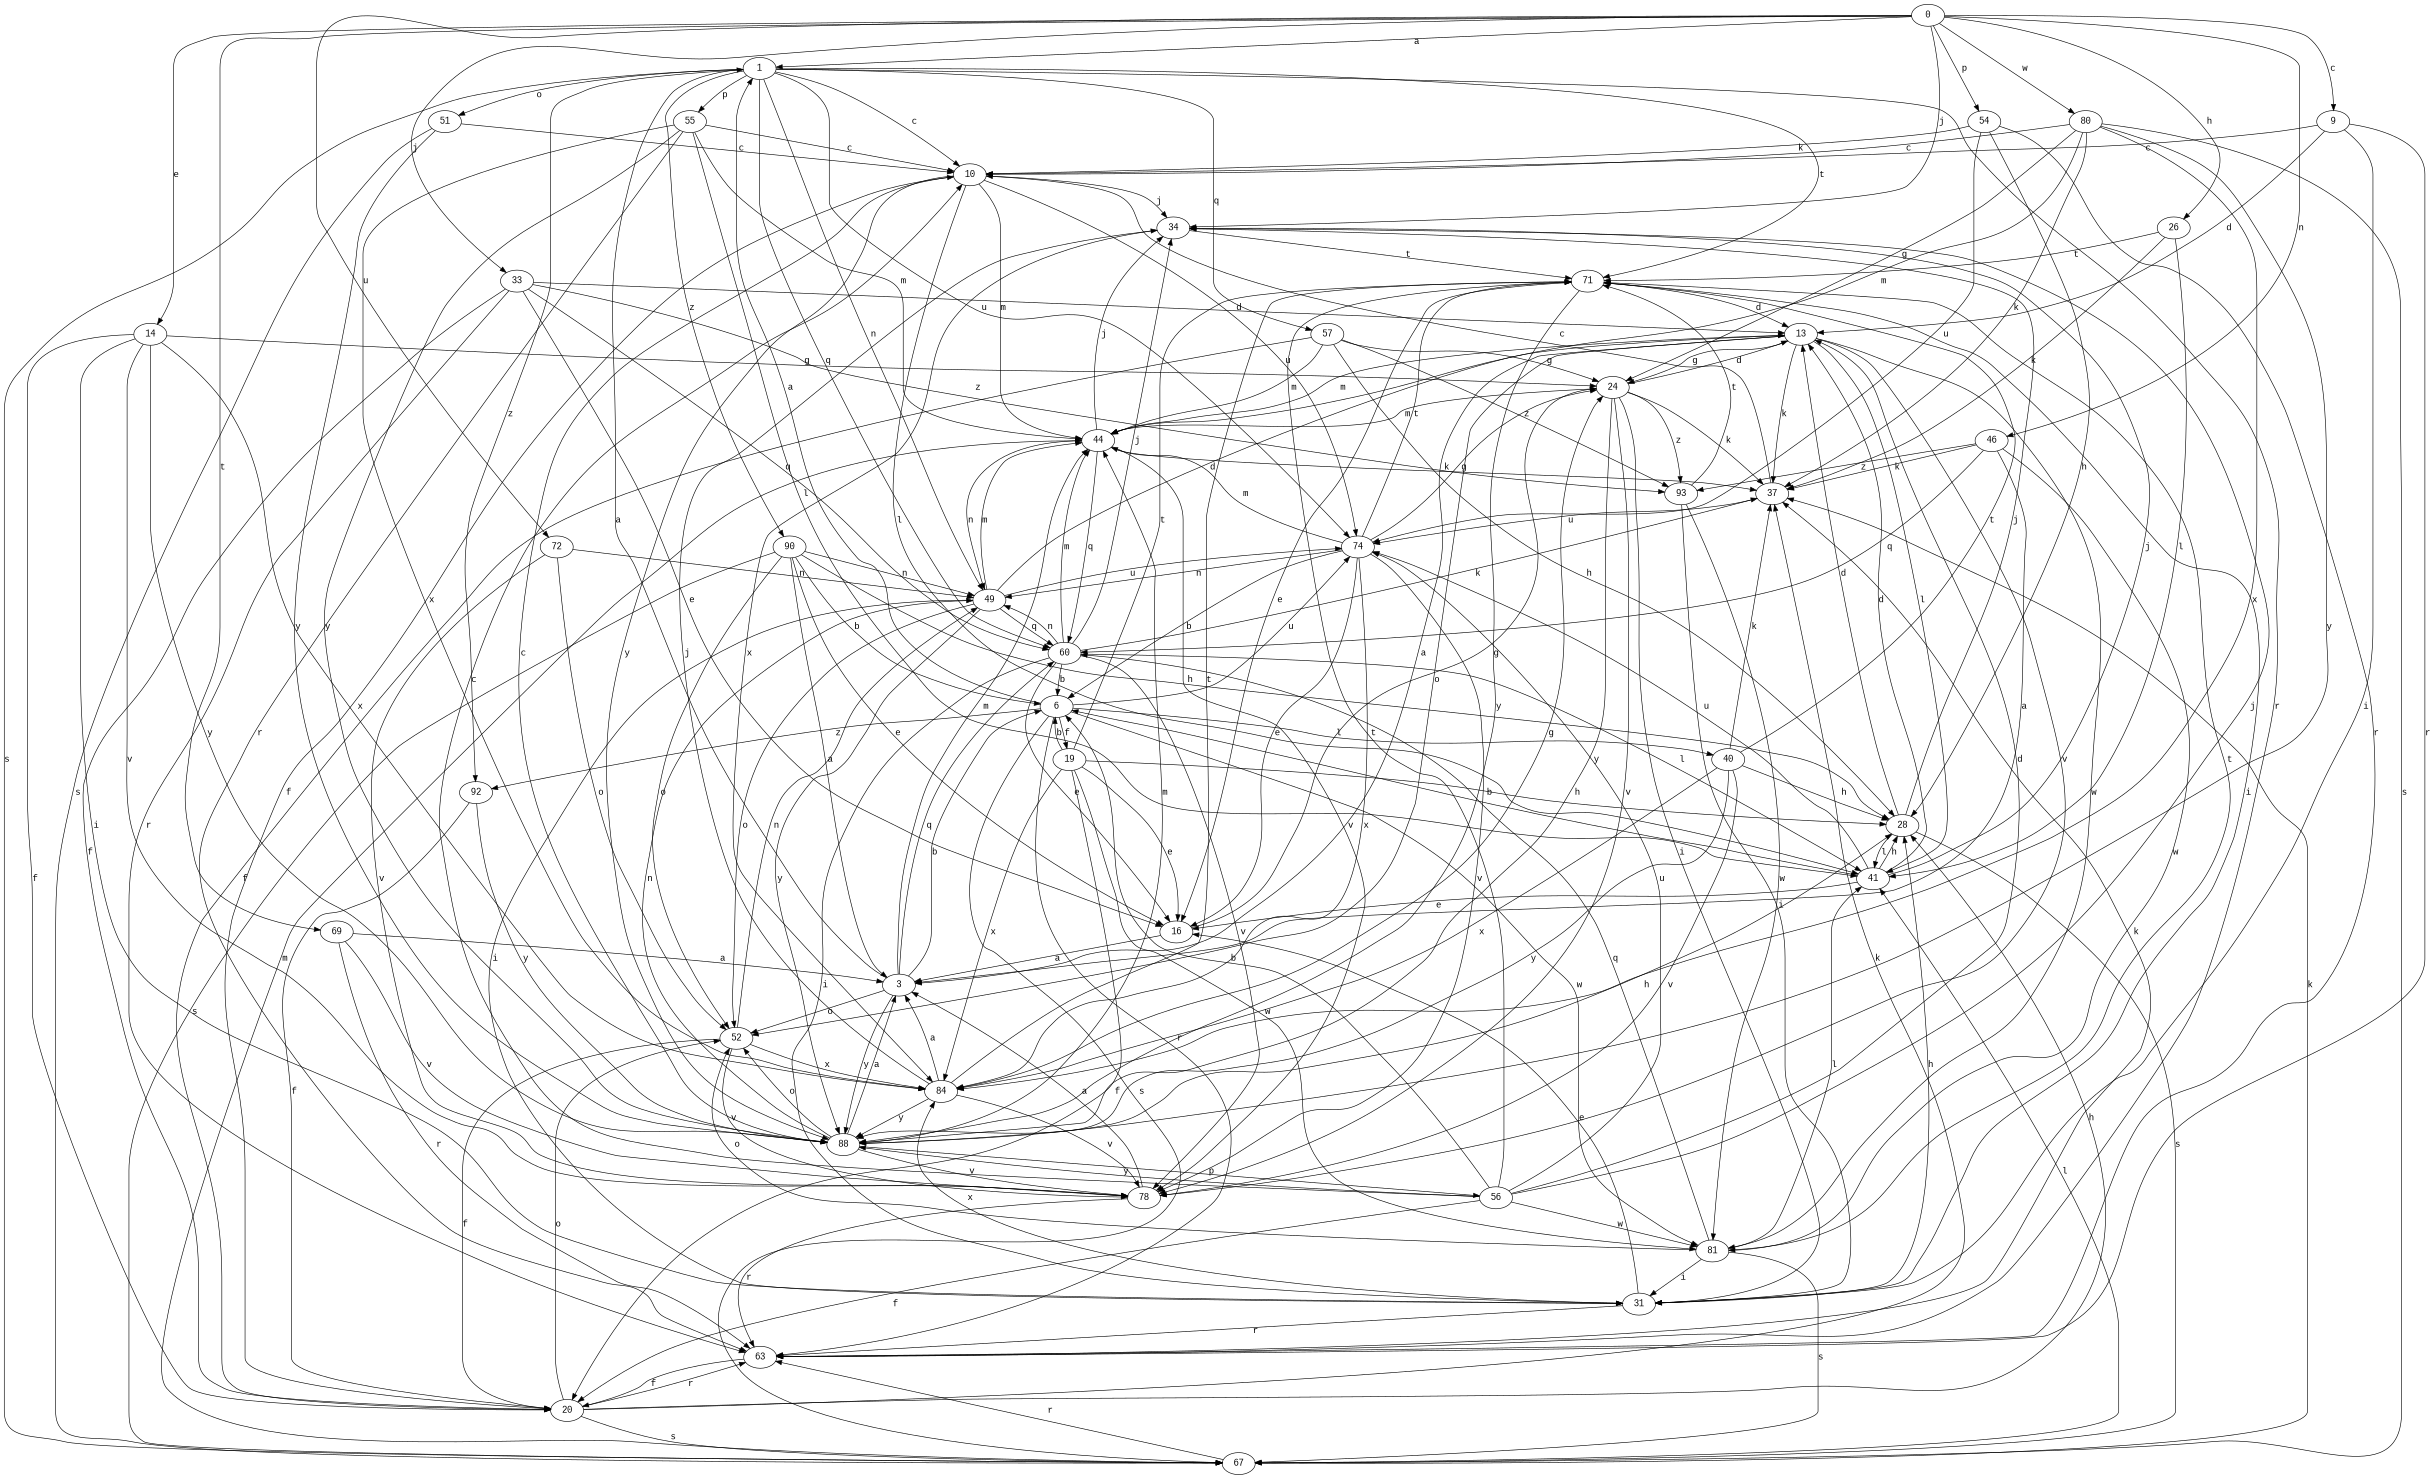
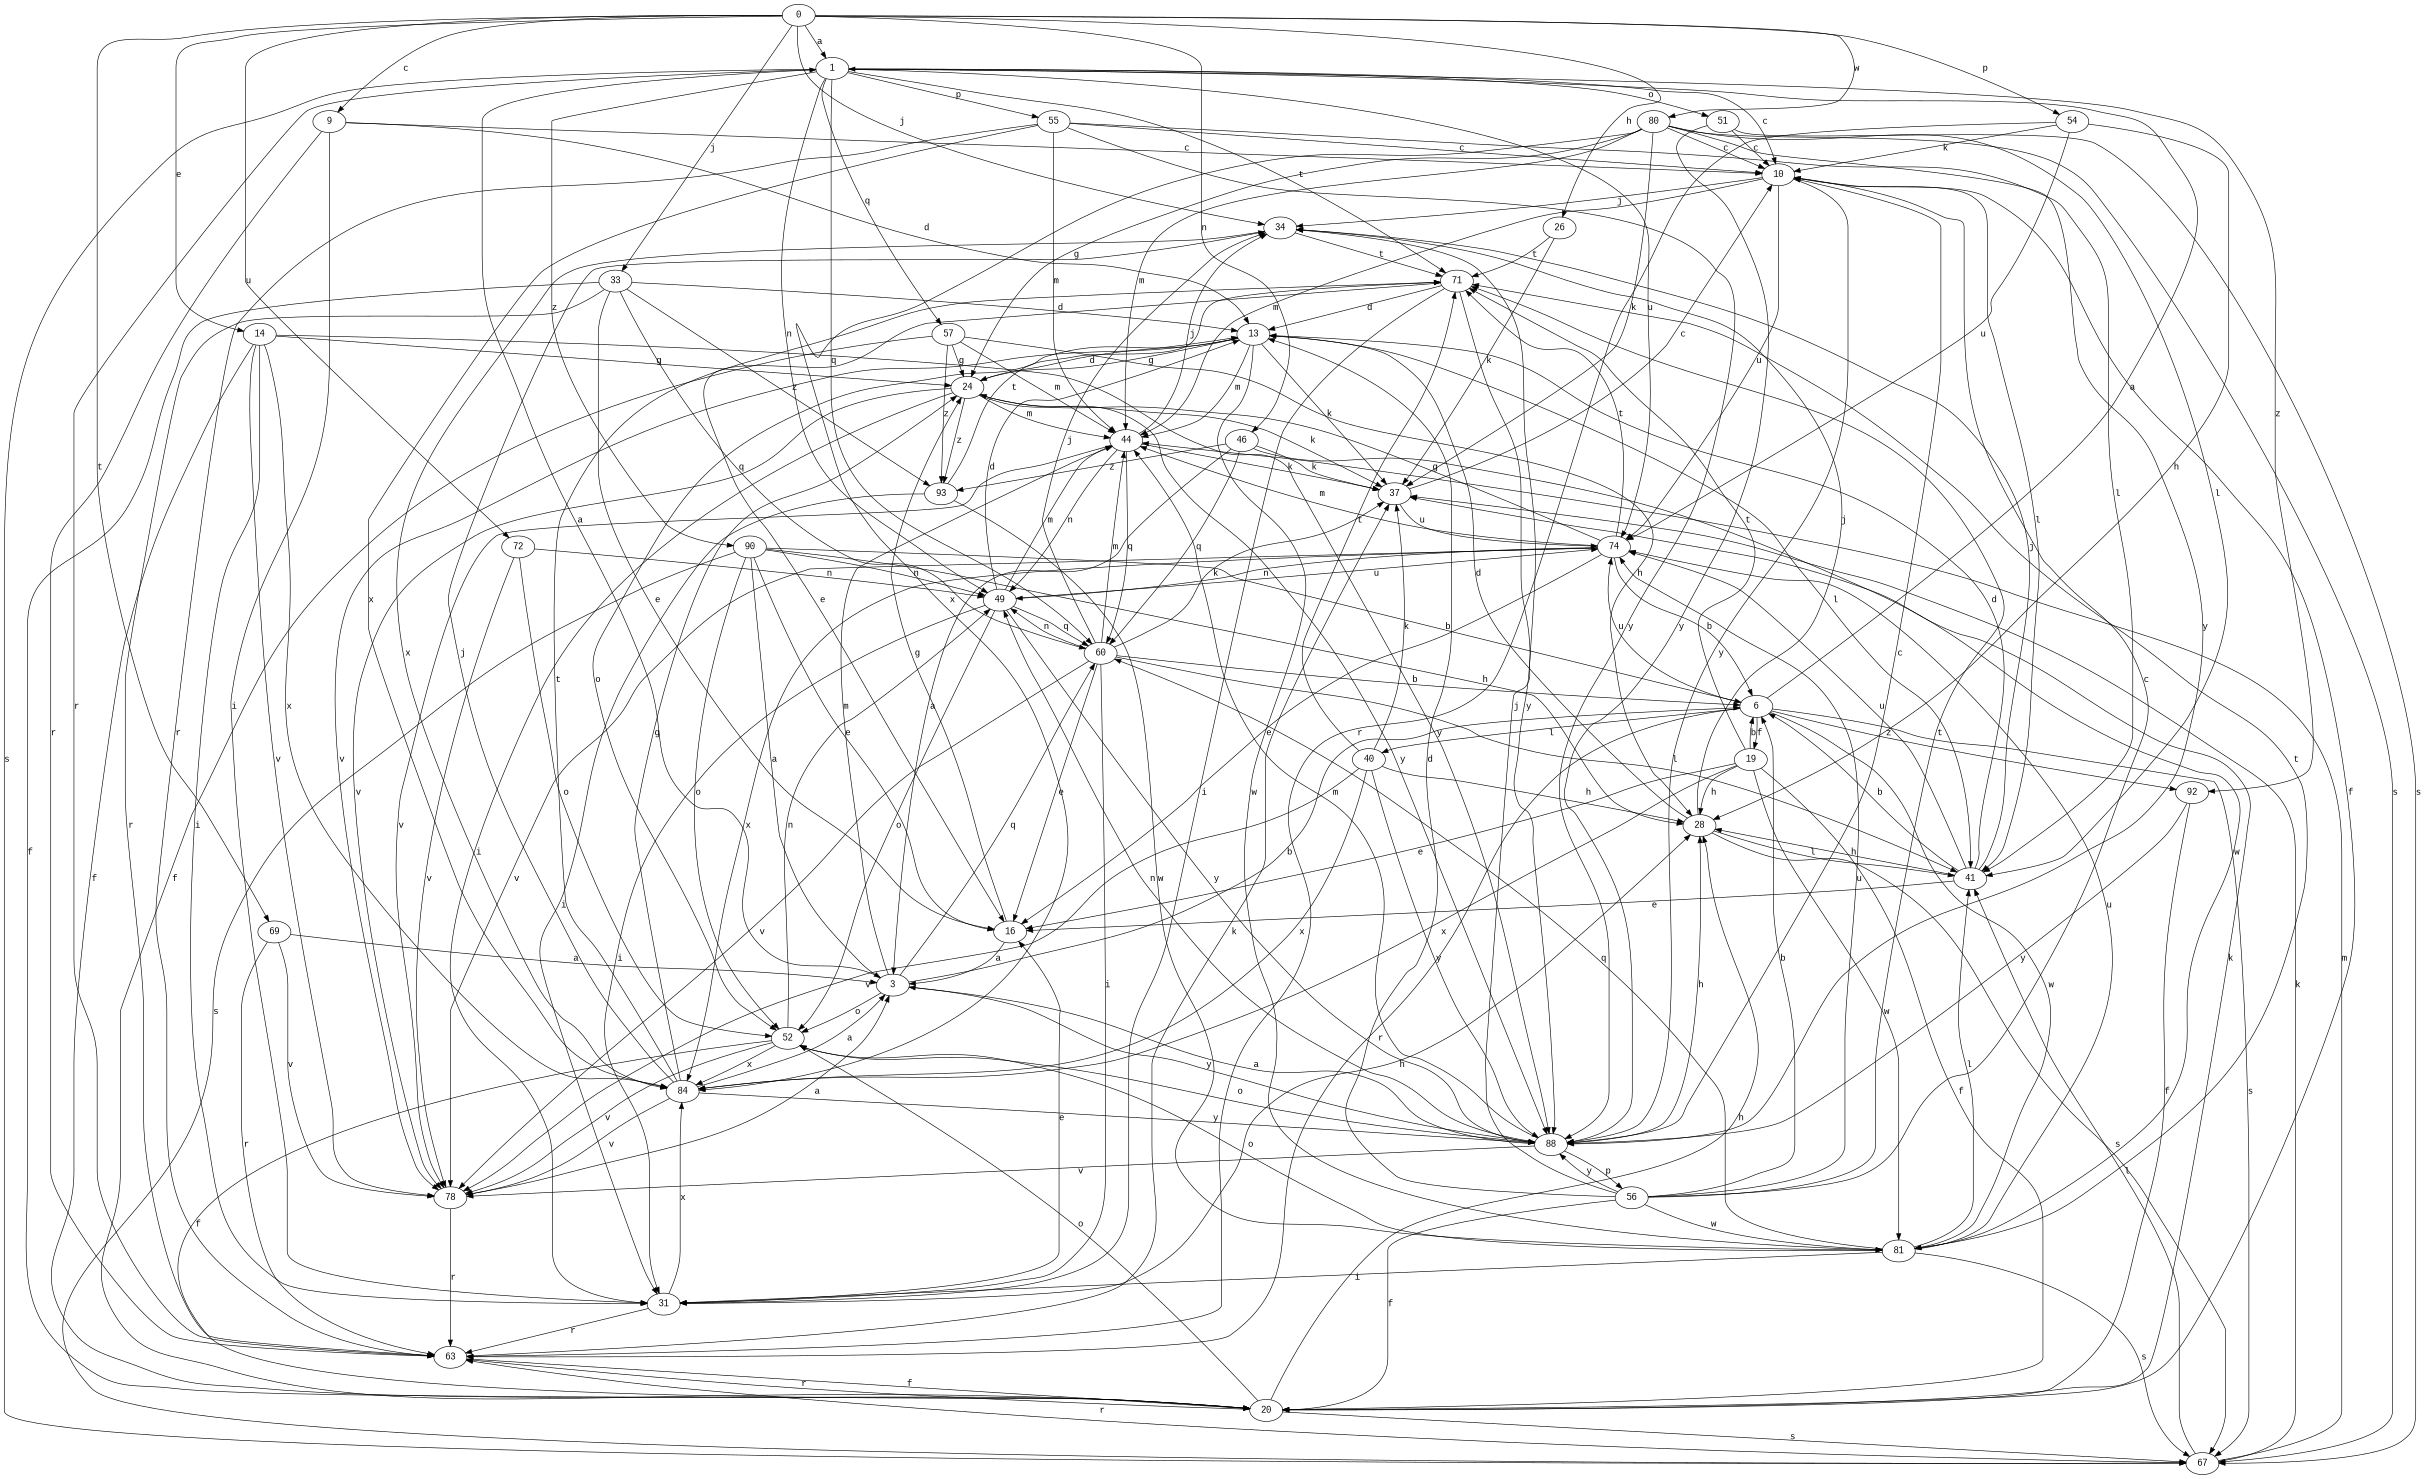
edge "26" -> "41": now "80" -> "41"
edge "13" -> "3": removed, label "a"
edge "81" -> "74": added, label "u"
